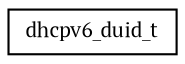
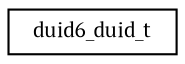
node "dhcpv6_duid_t": label "dhcpv6_duid_t" -> "duid6_duid_t"
